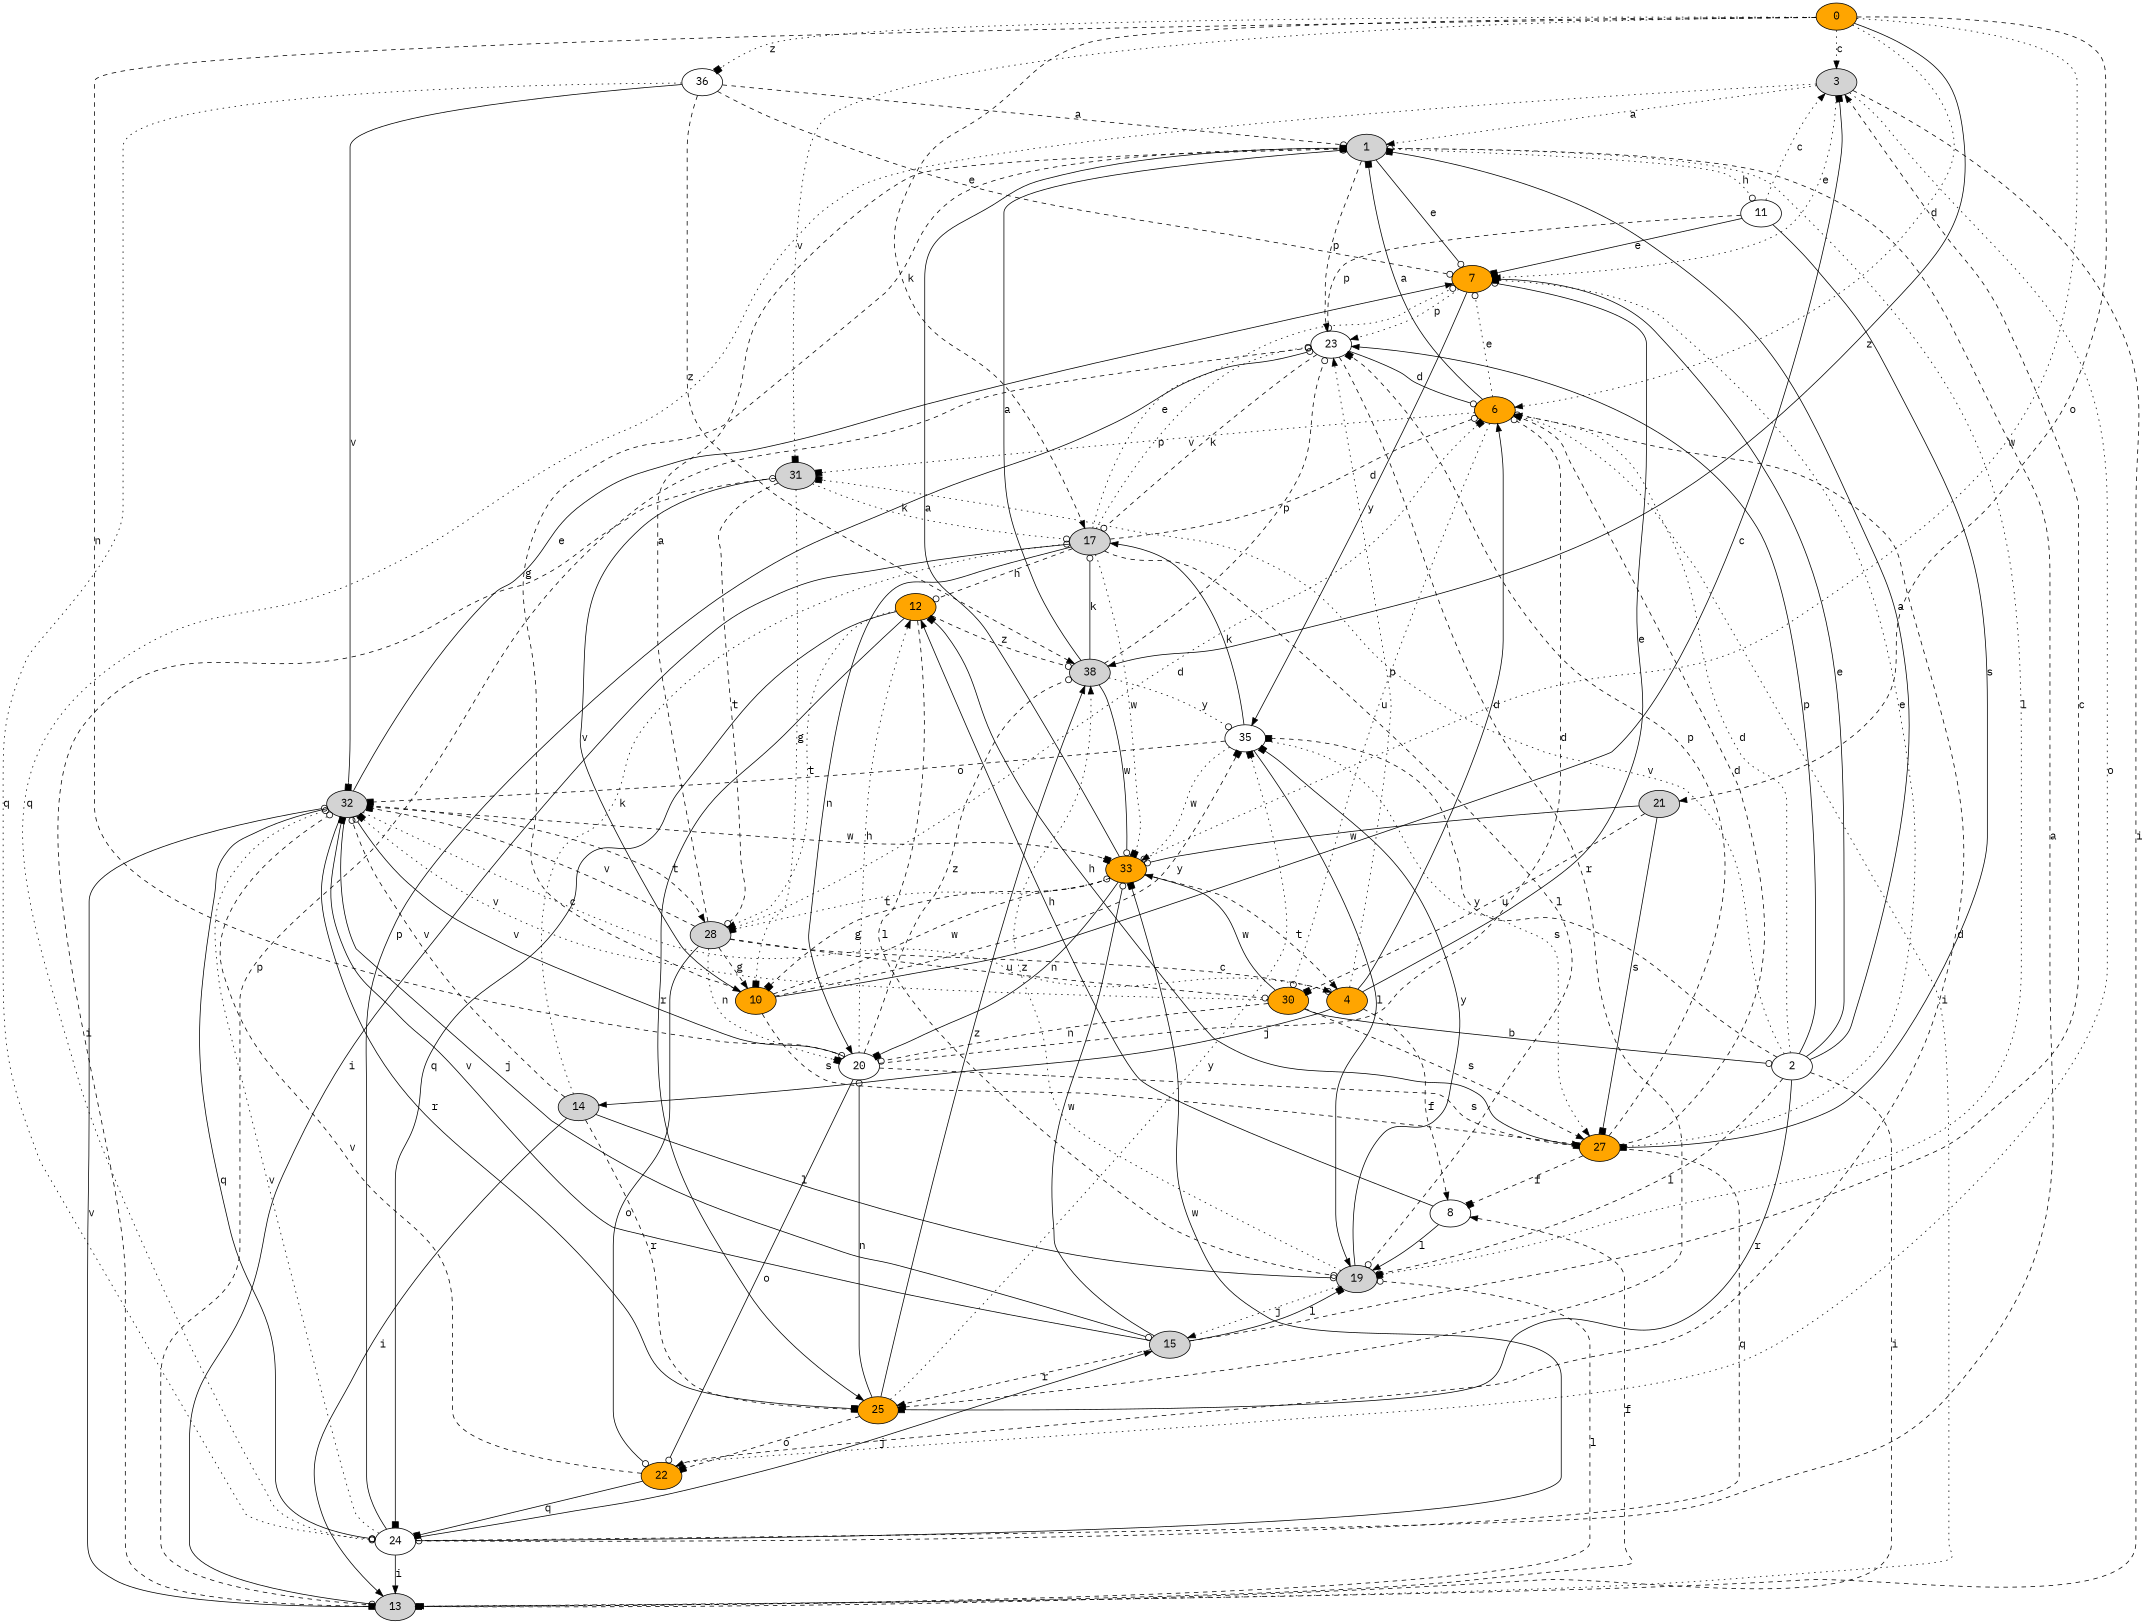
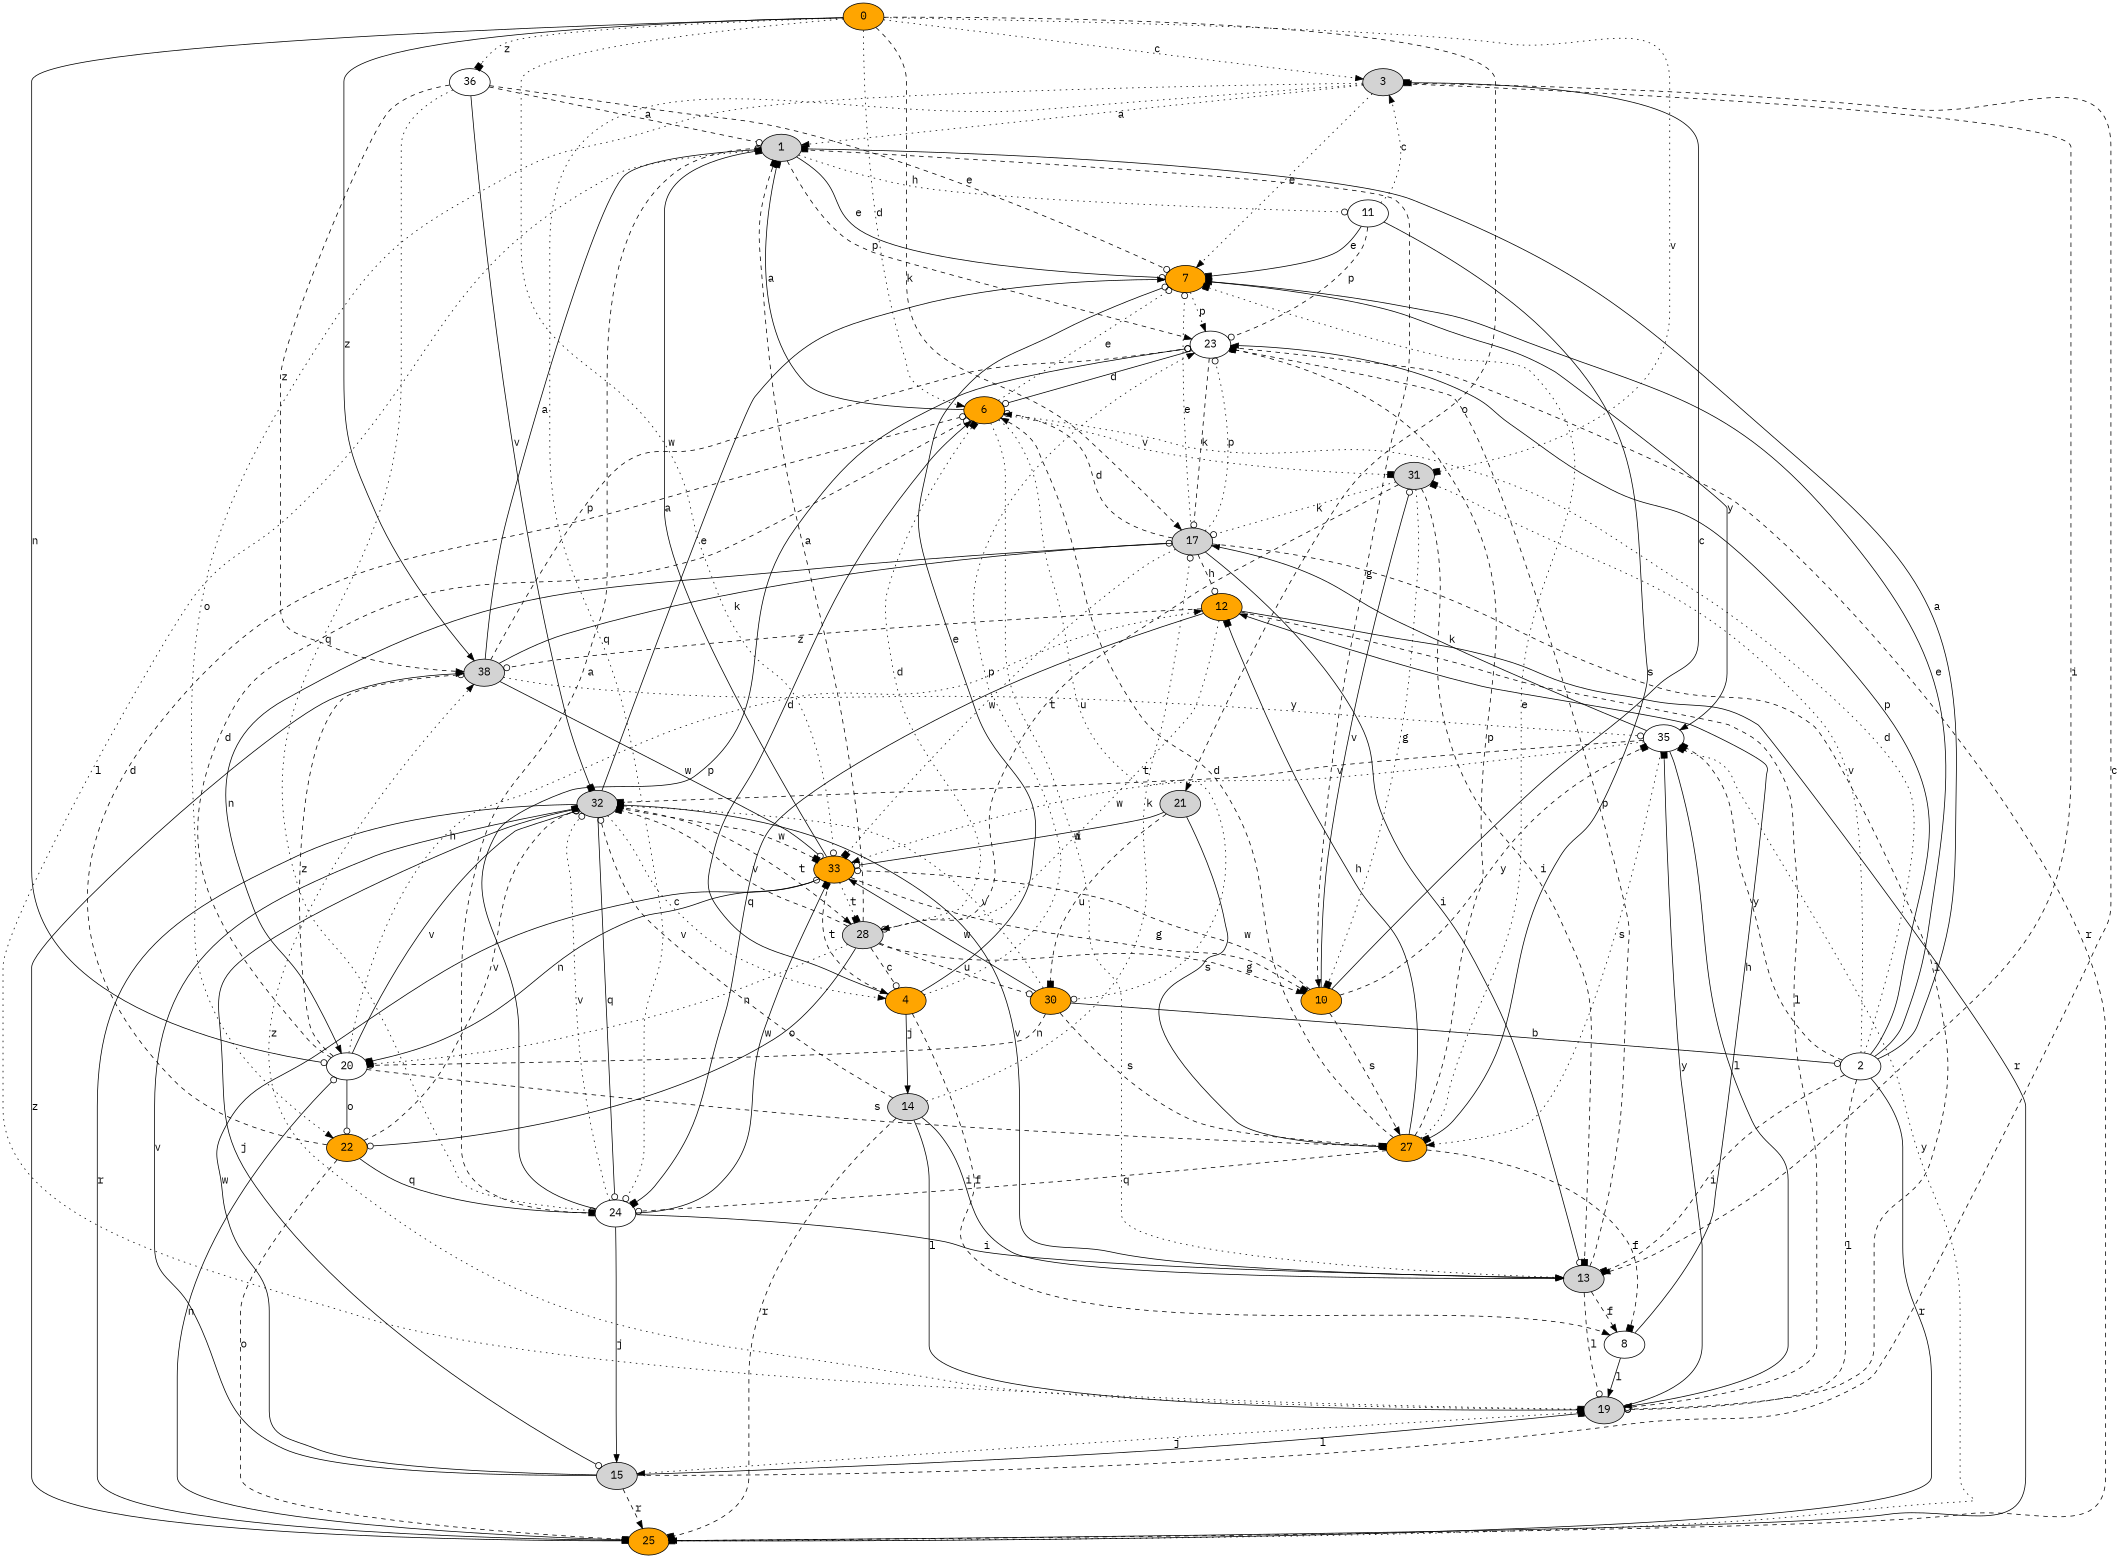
edge "0" -> "20": style dashed -> solid
edge "35" -> "32": label "o" -> "v"
edge "25" -> "22": reversed
